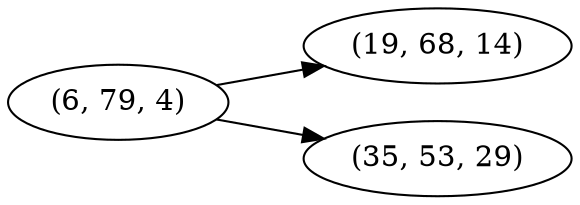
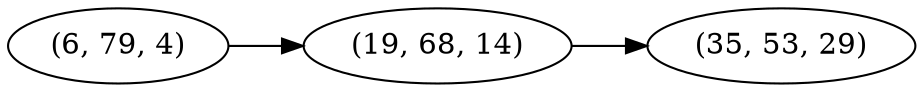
edge "(6, 79, 4)" -> "(35, 53, 29)": now "(19, 68, 14)" -> "(35, 53, 29)"
